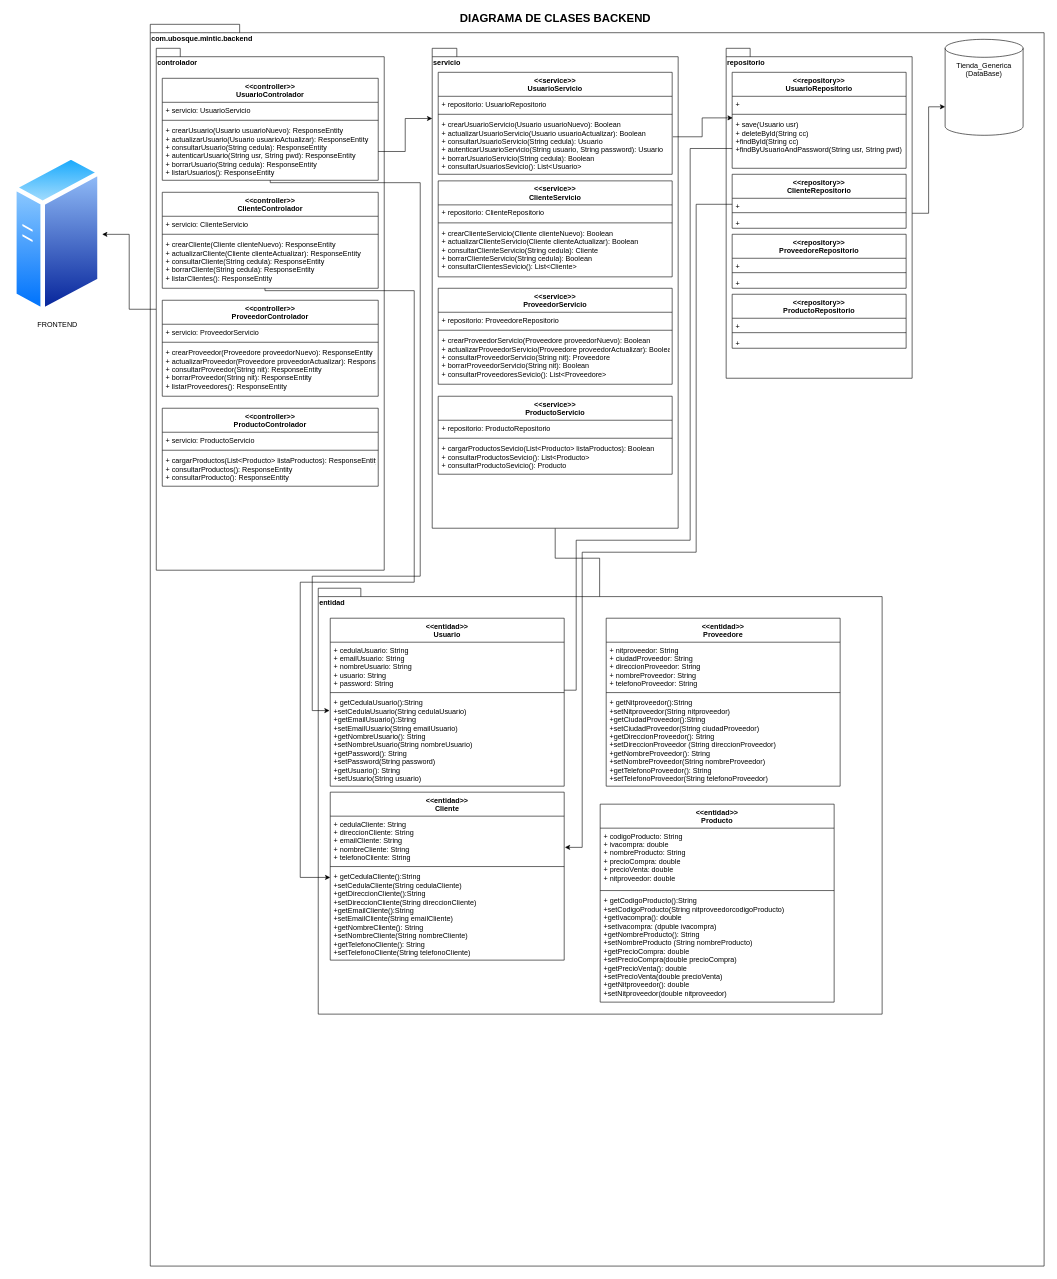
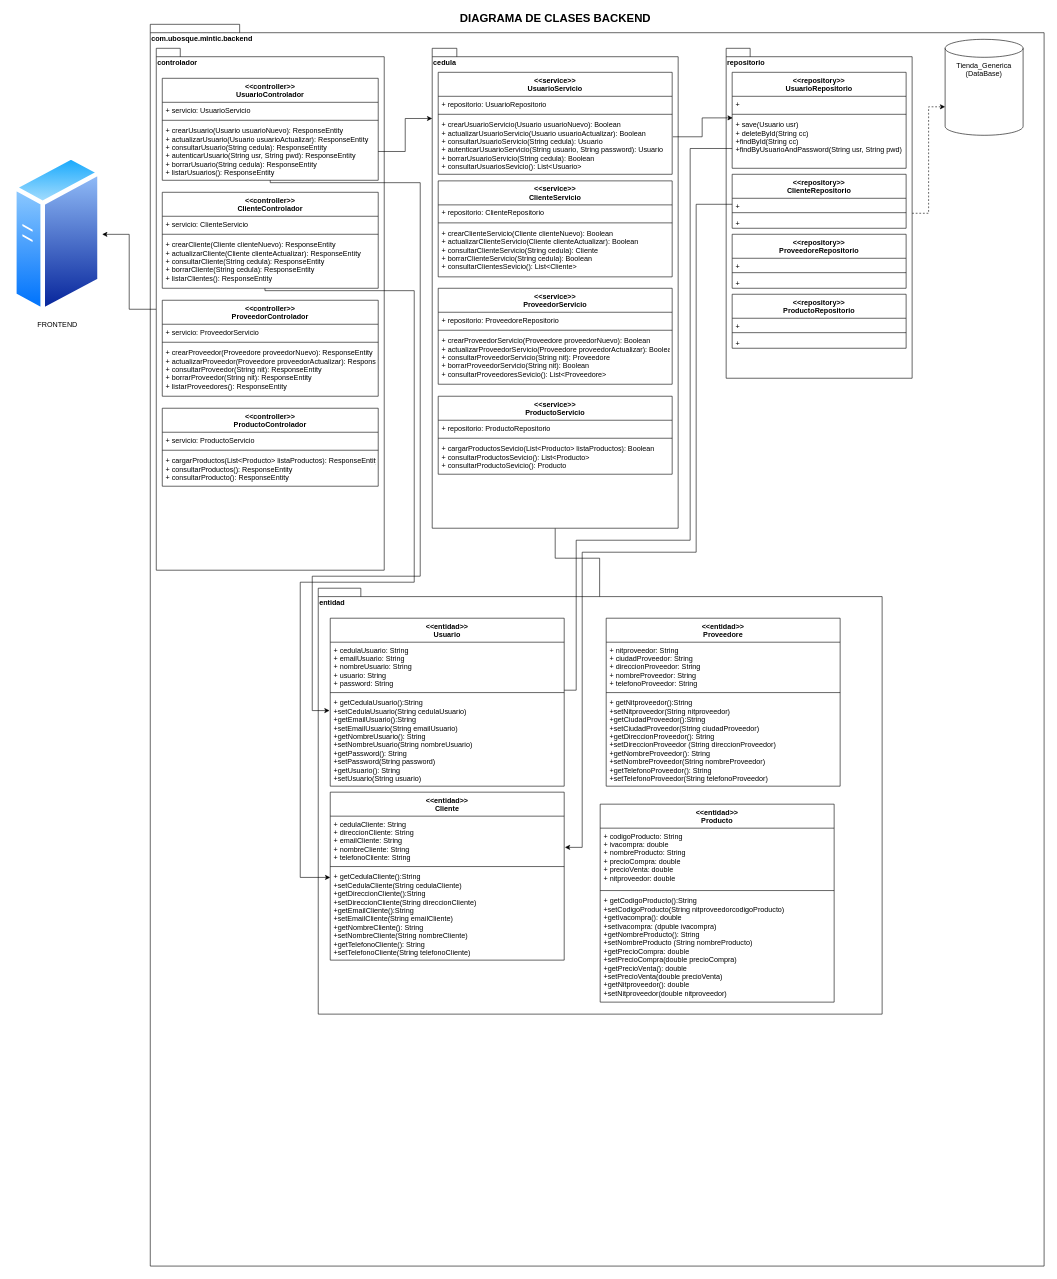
node "servicio": label "servicio" -> "cedula"
edge "repositorio" -> "Tienda_Generica (DataBase)": style solid -> dashed
